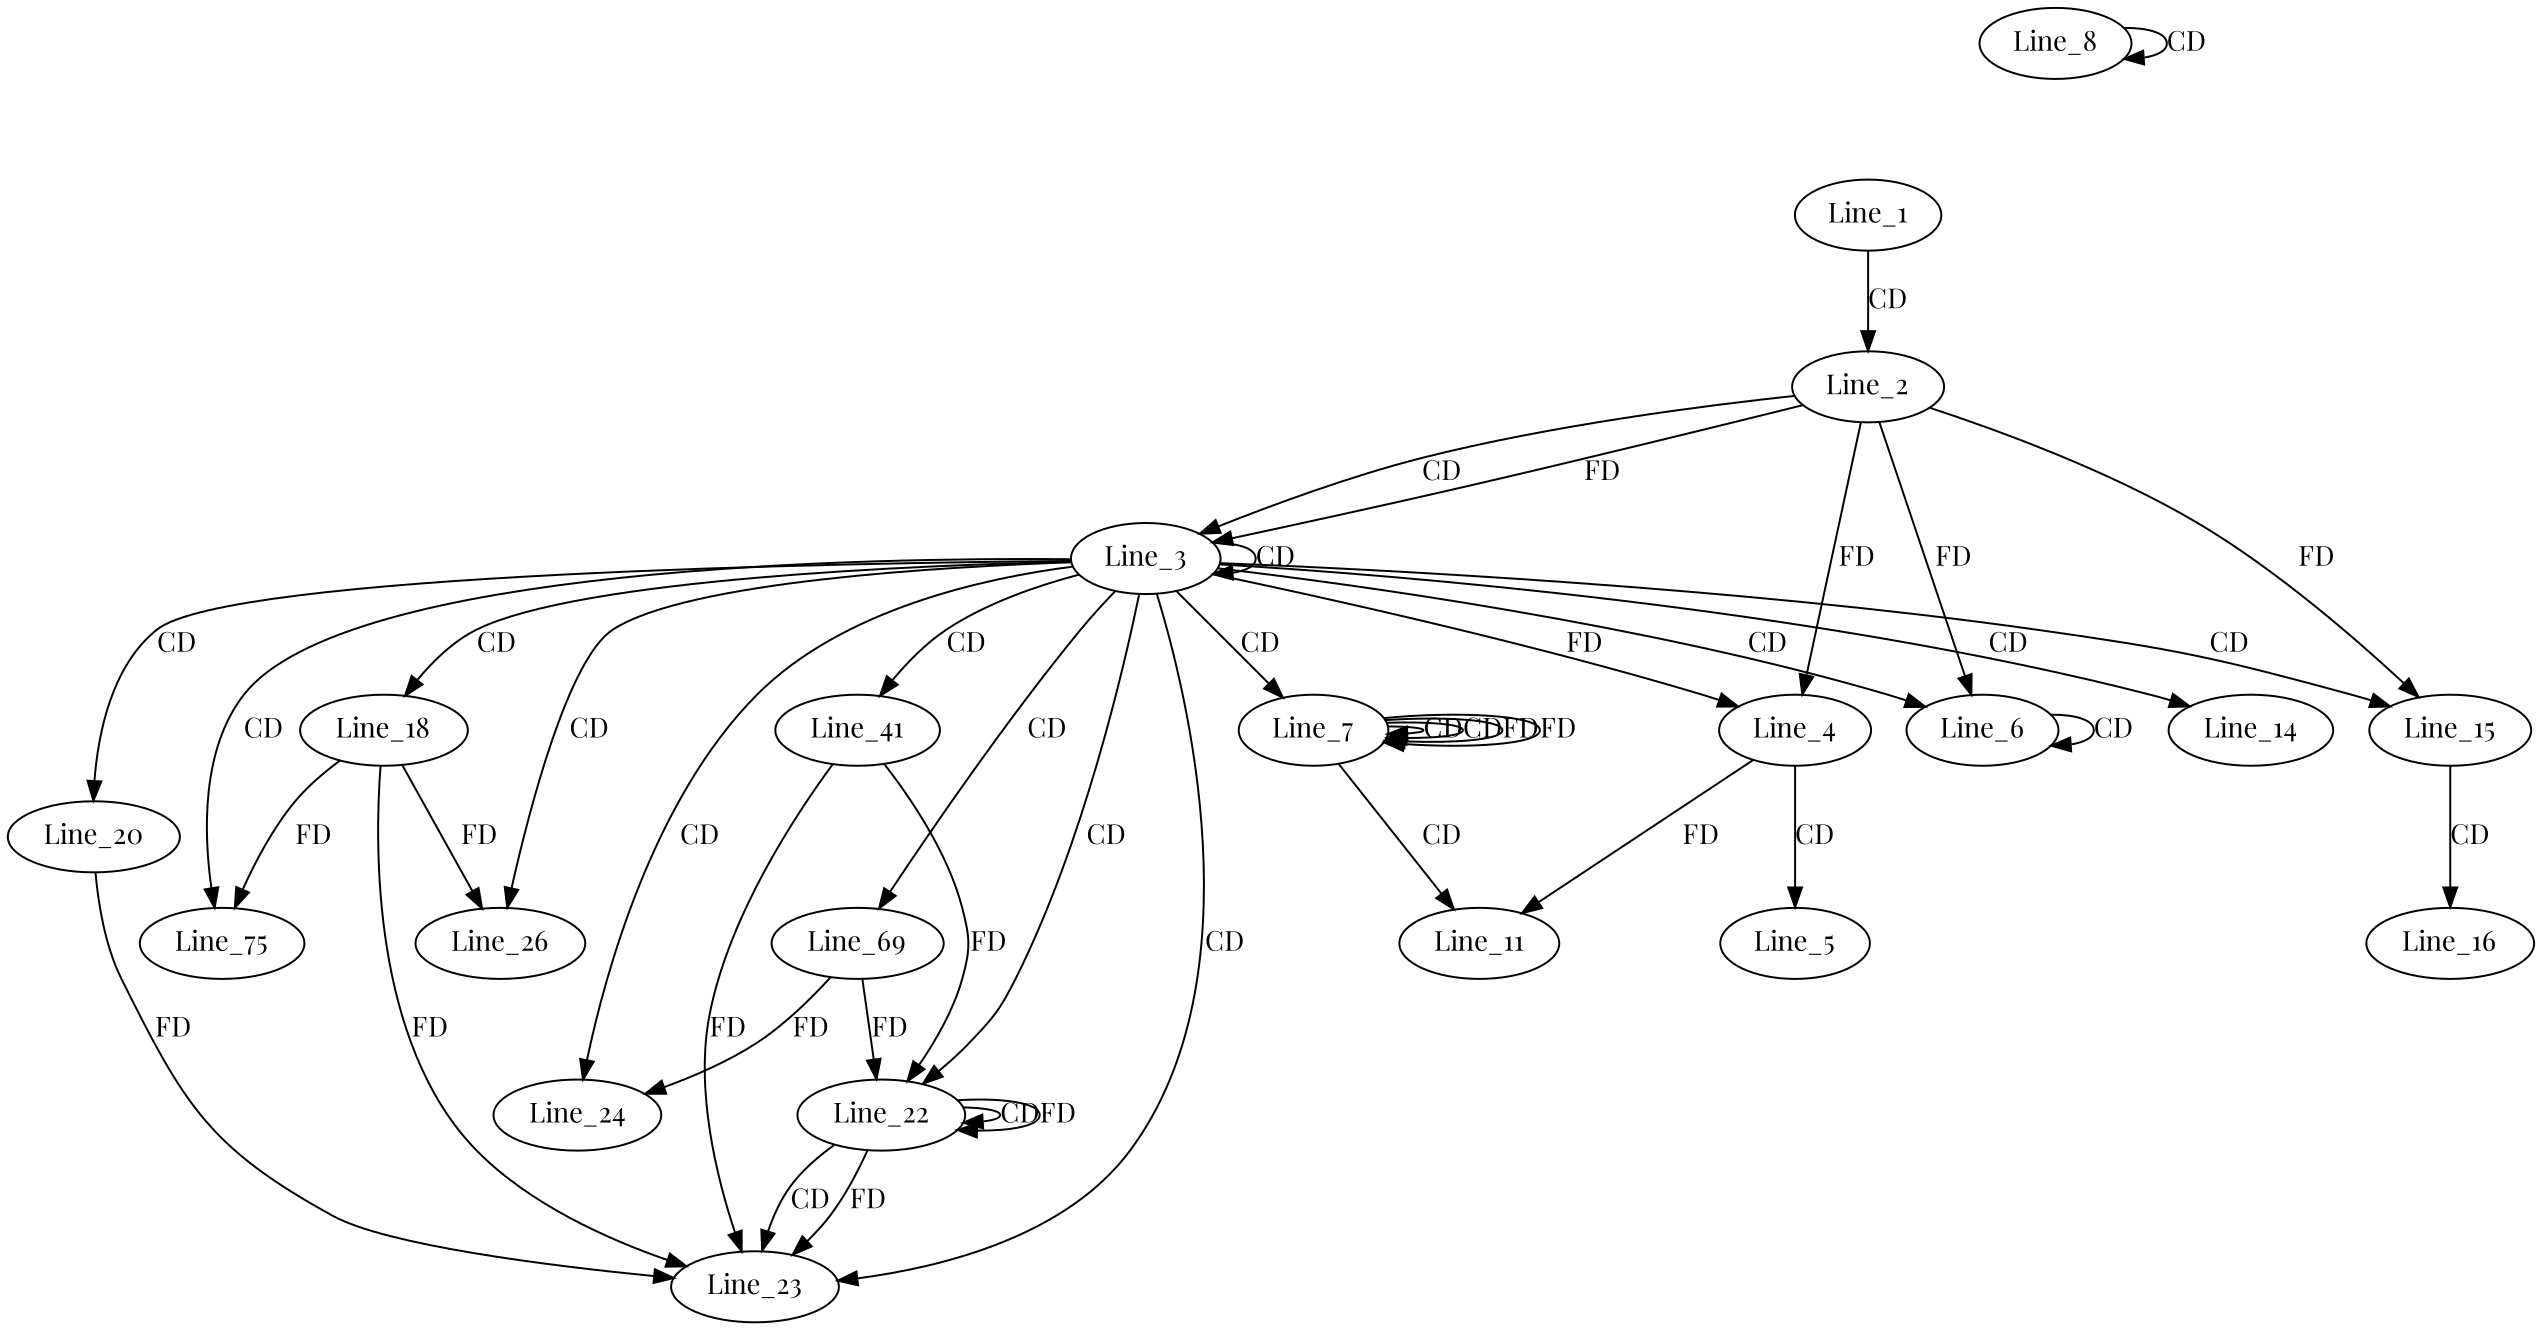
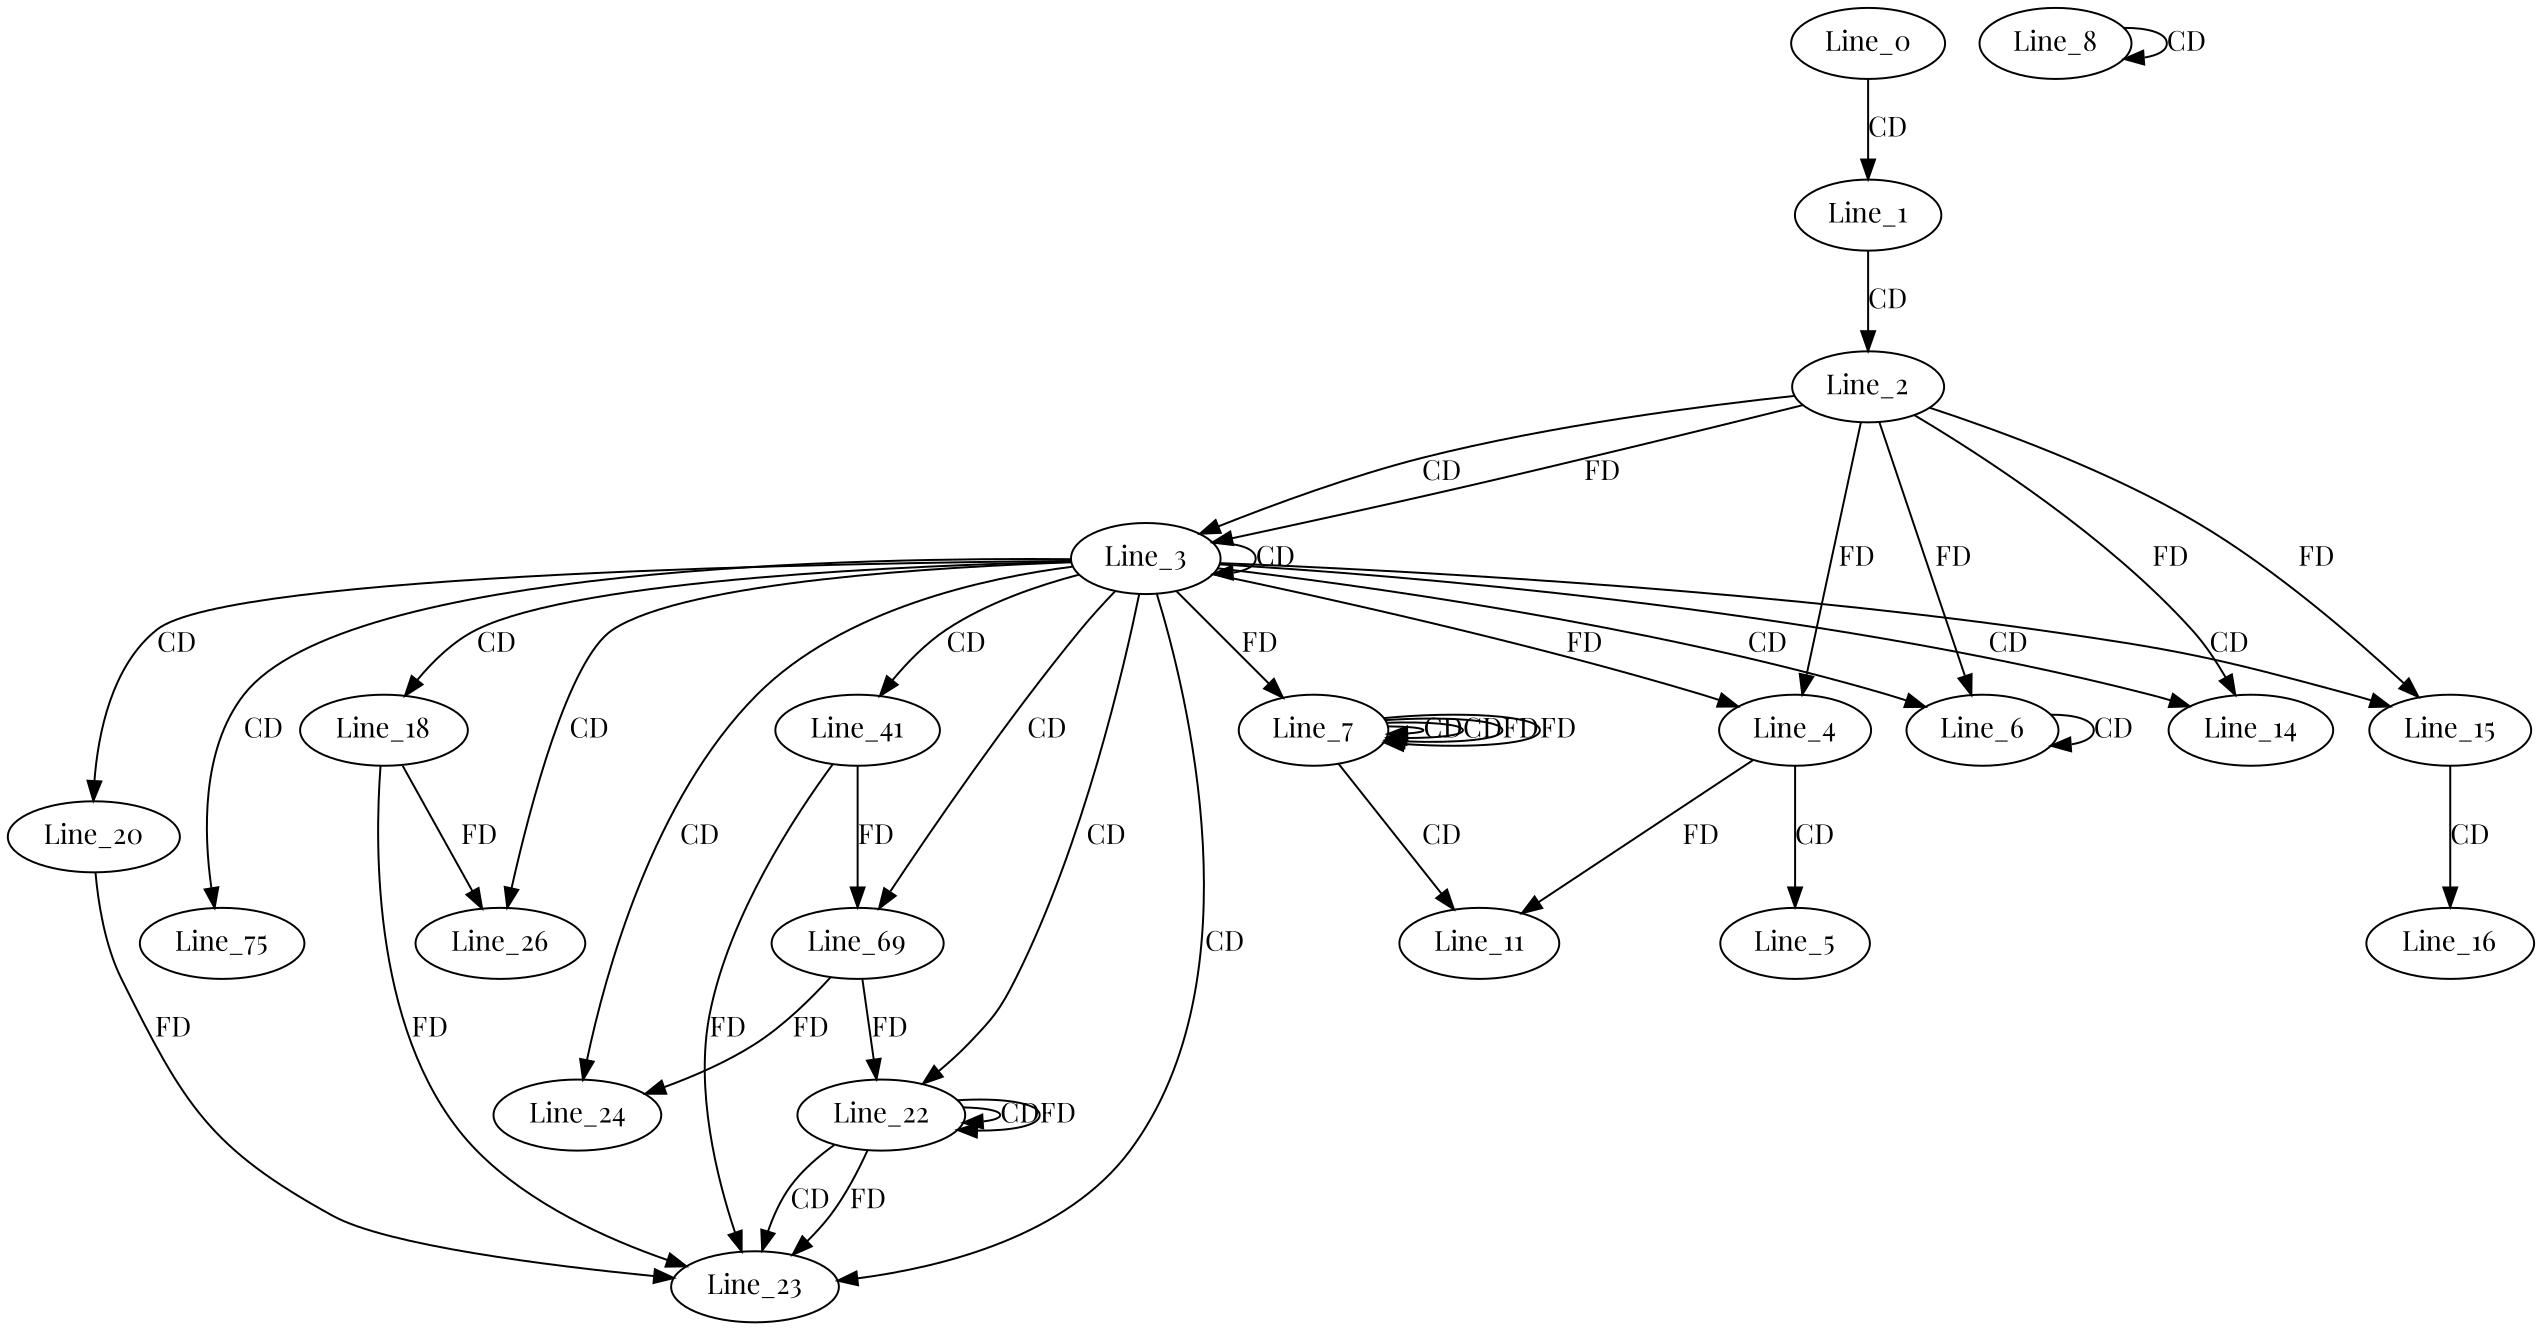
node "Line_0": added
edge "Line_2" -> "Line_14": added, label "FD"
edge "Line_3" -> "Line_7": label "CD" -> "FD"
edge "Line_18" -> "Line_75": removed, label "FD"
edge "Line_41" -> "Line_22": now "Line_41" -> "Line_69"
